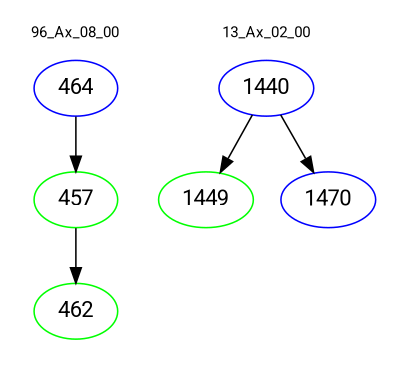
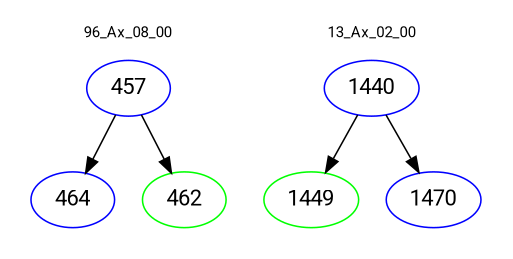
edge "464" -> "457": reversed
node "457": color green -> blue
